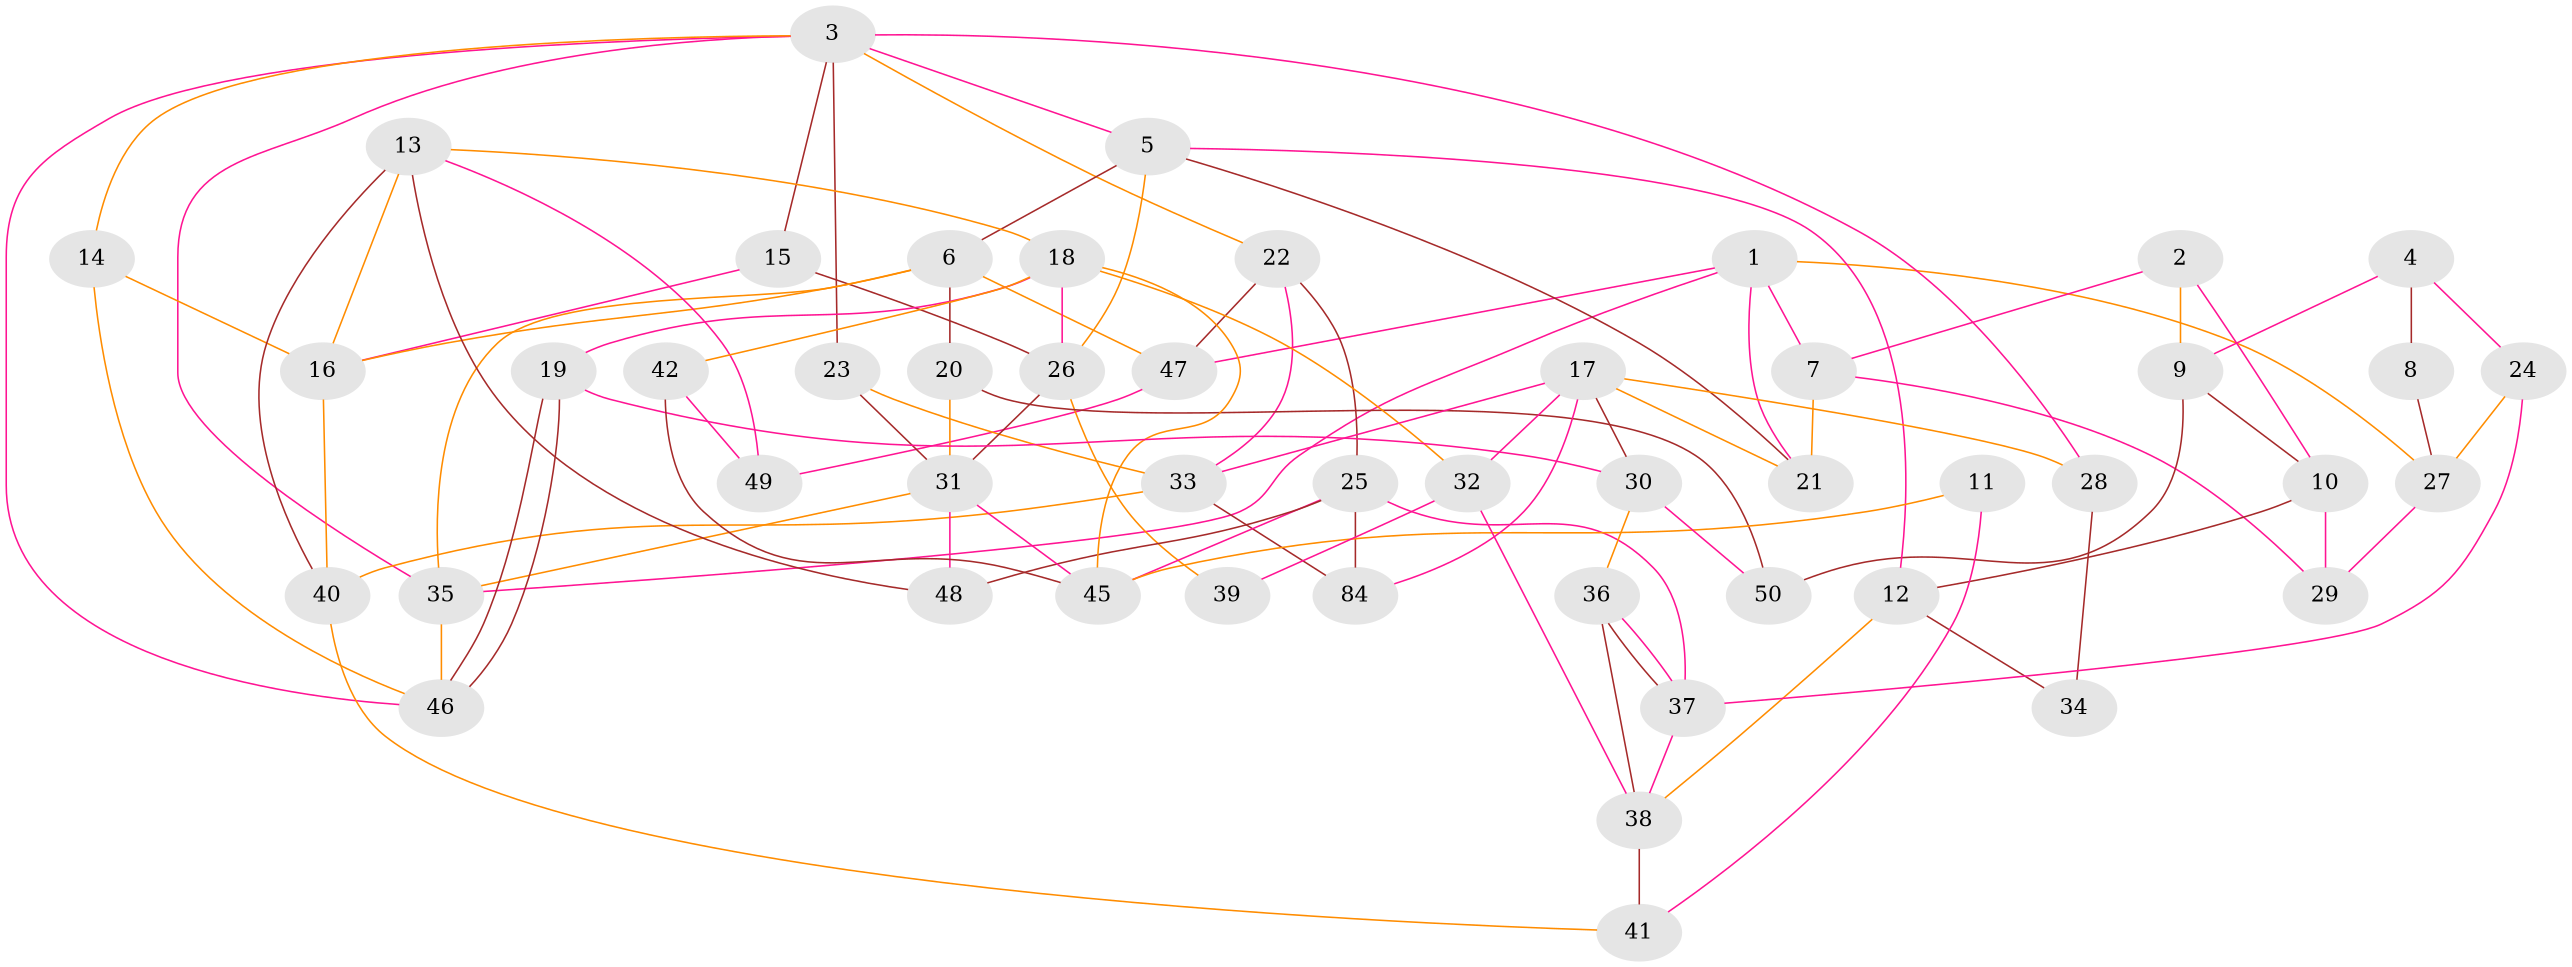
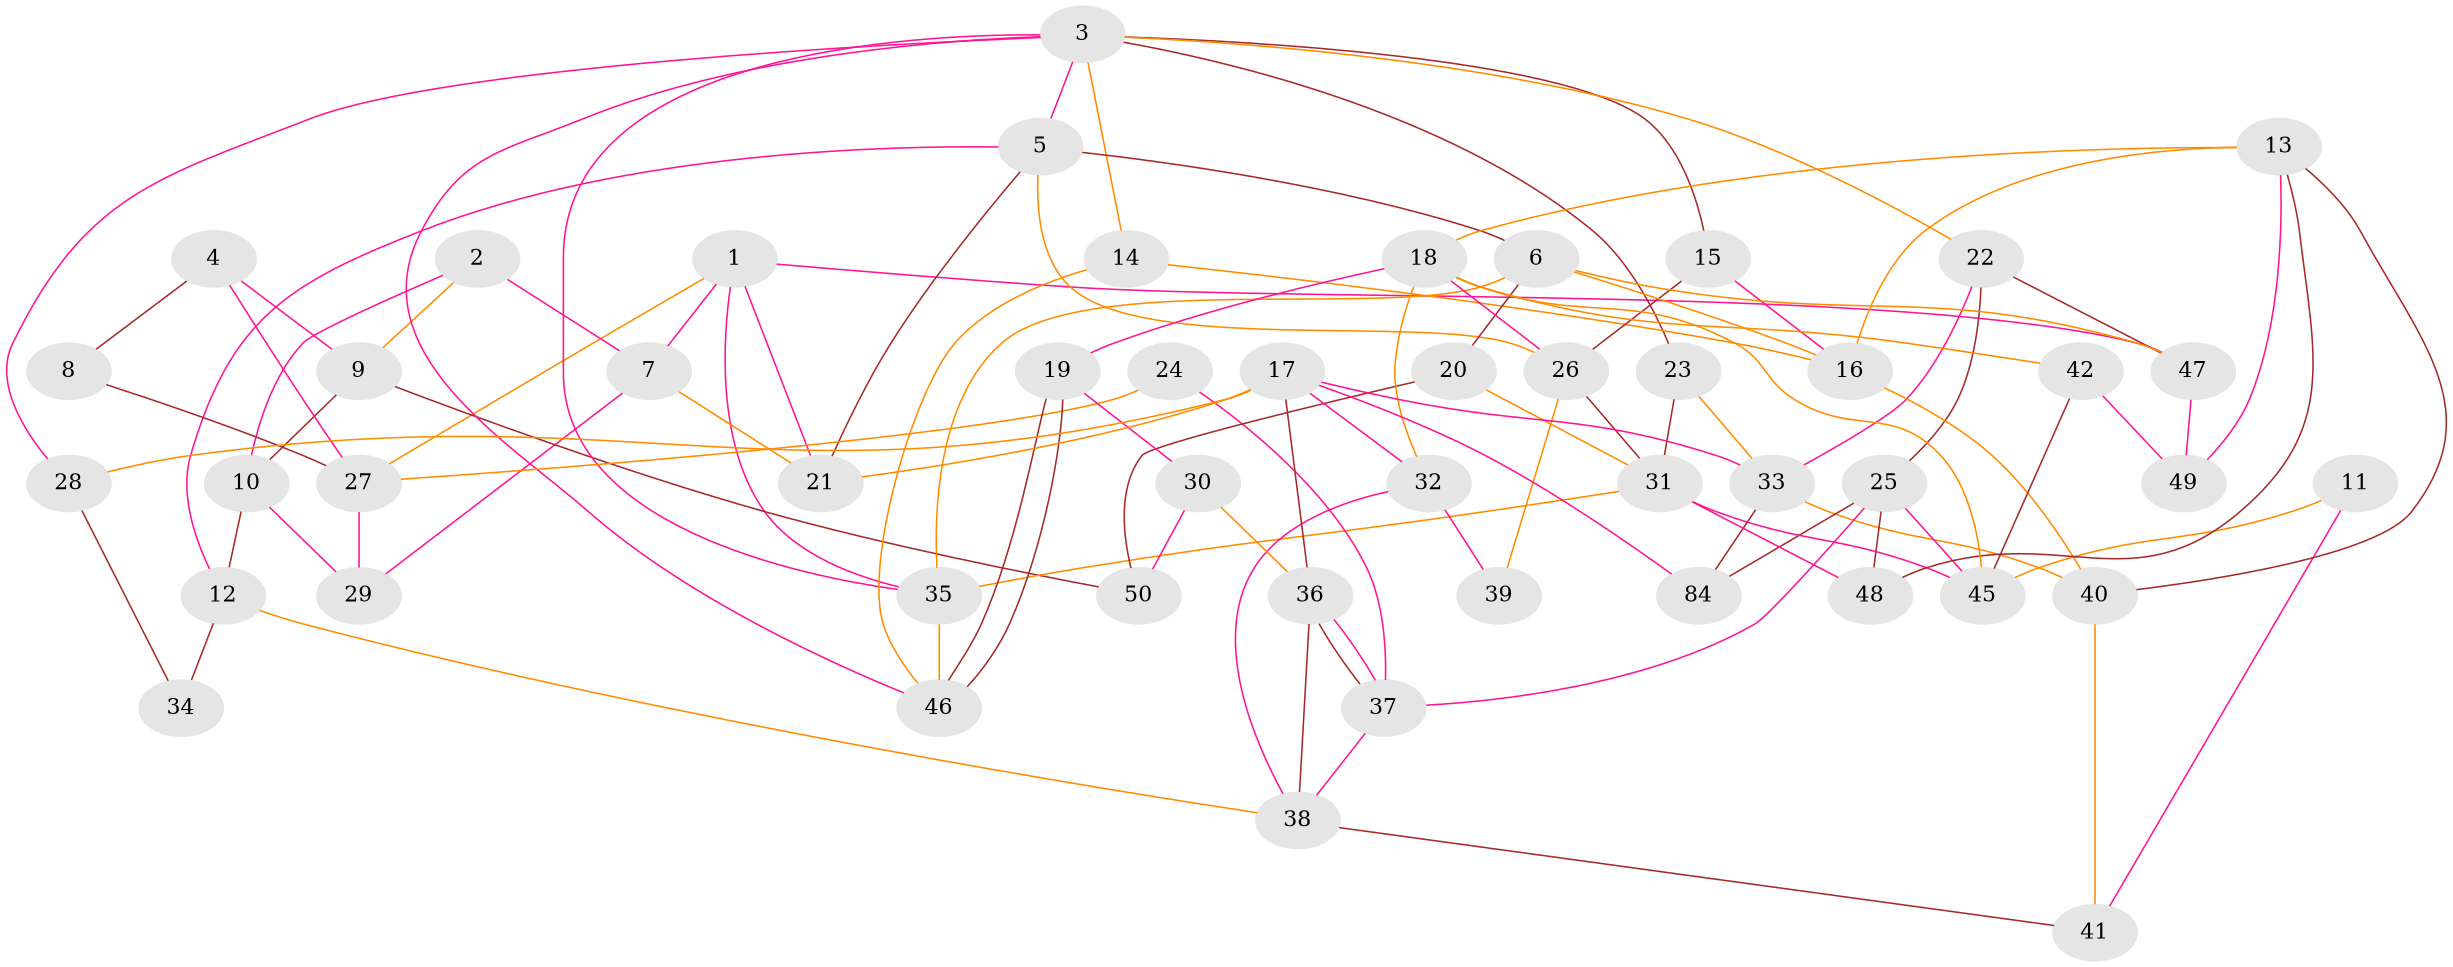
edge "4" -- "24": now "4" -- "27"
edge "17" -- "30": now "17" -- "36"
